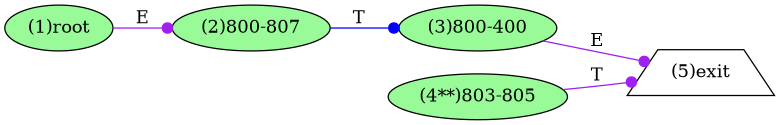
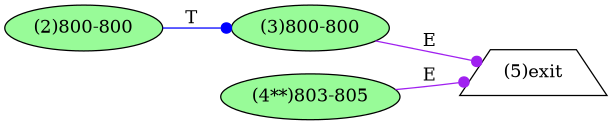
node "(1)root": removed
node "(2)800-807": label "(2)800-807" -> "(2)800-800"
node "(3)800-400": label "(3)800-400" -> "(3)800-800"
edge "(4**)803-805" -> "(5)exit": label "T" -> "E"
